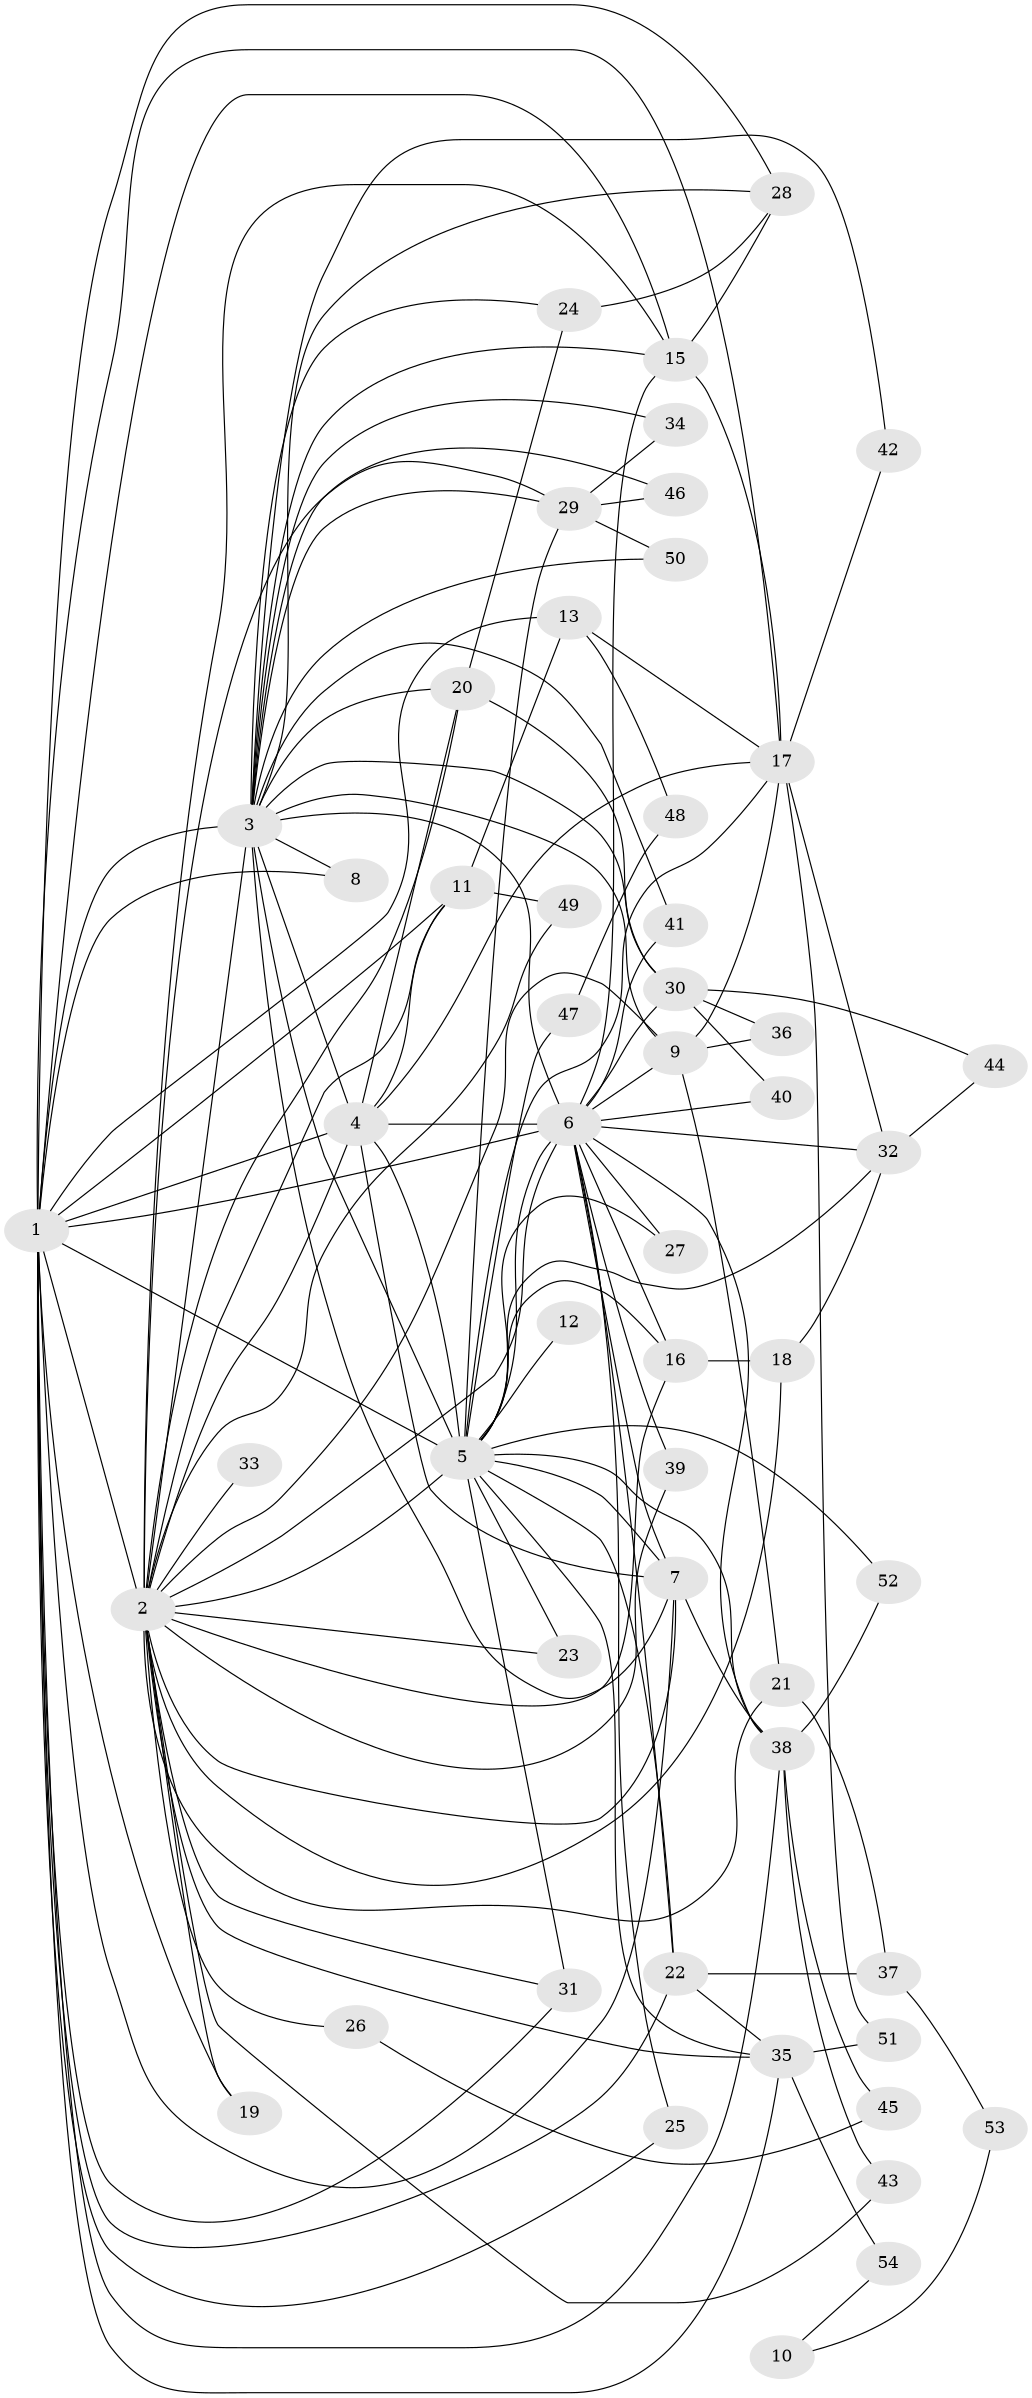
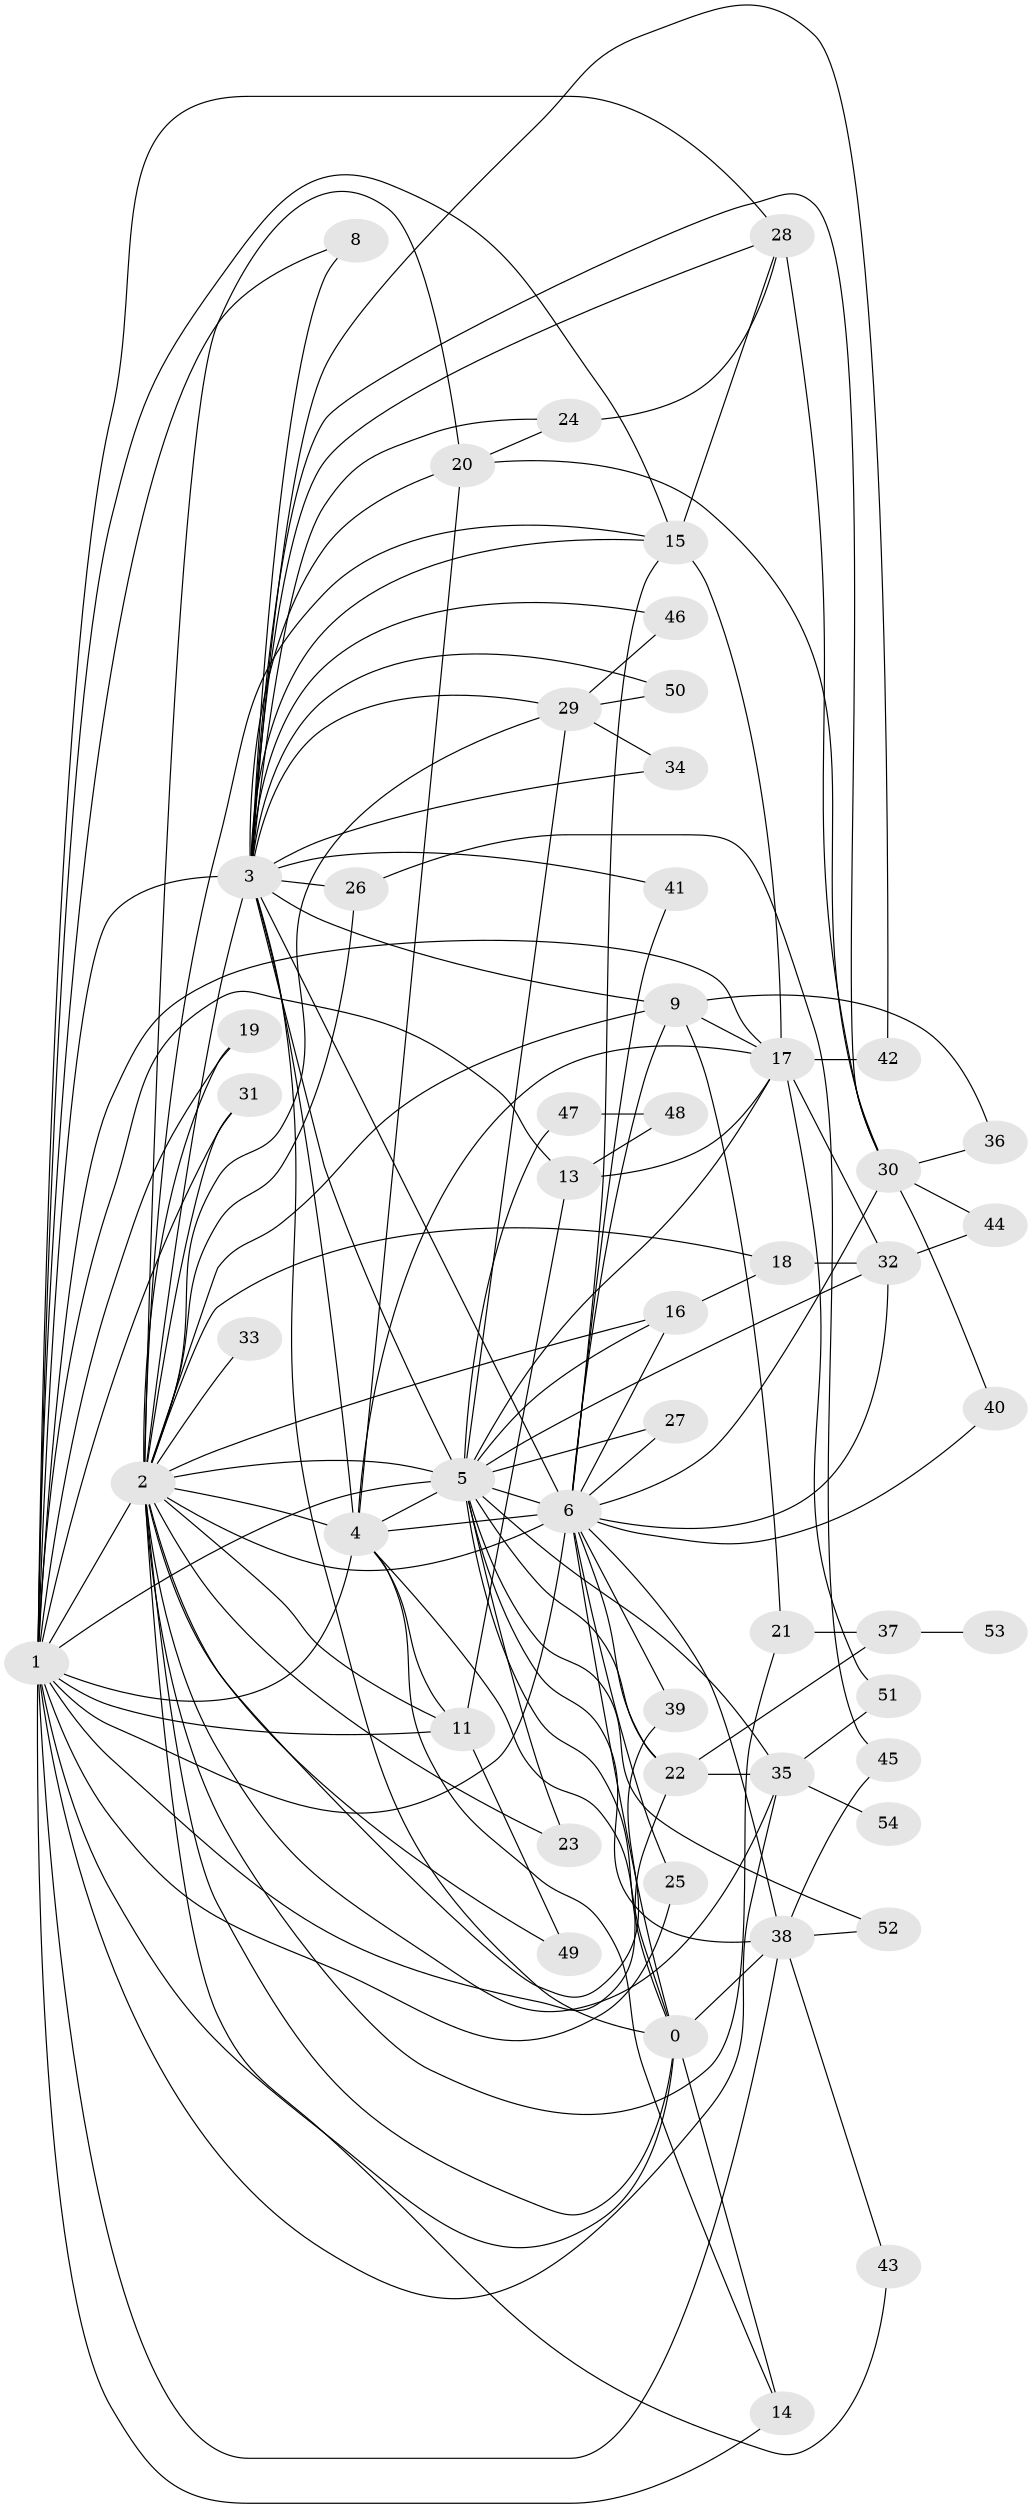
edge "28" -- "30": added
edge "3" -- "26": added
node "12": removed
node "7": label "7" -> "0"
edge "5" -- "31": removed
node "10": removed
node "14": added
